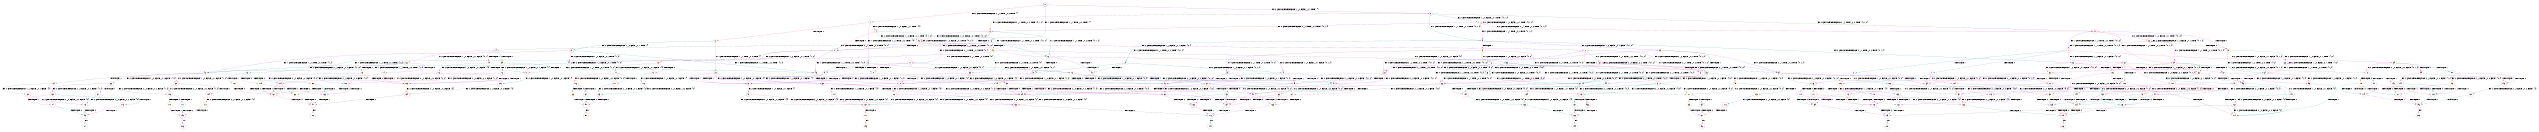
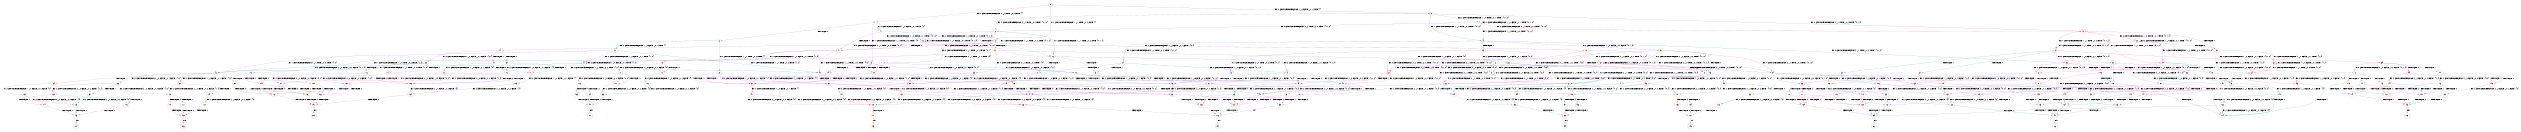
edge "135" -> "176": label "TERMINATE !0" -> "exit"
